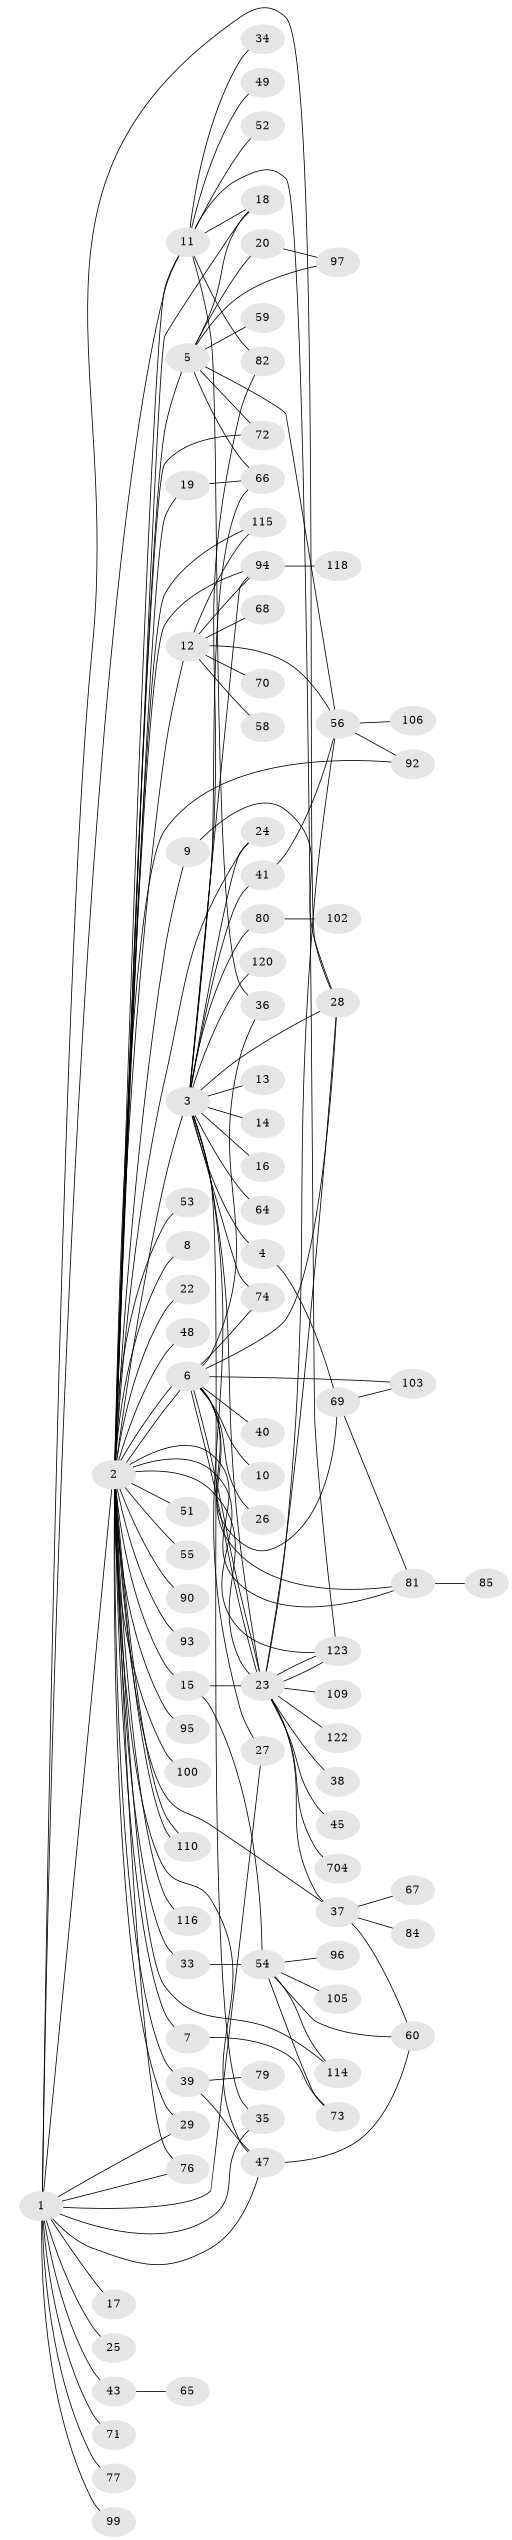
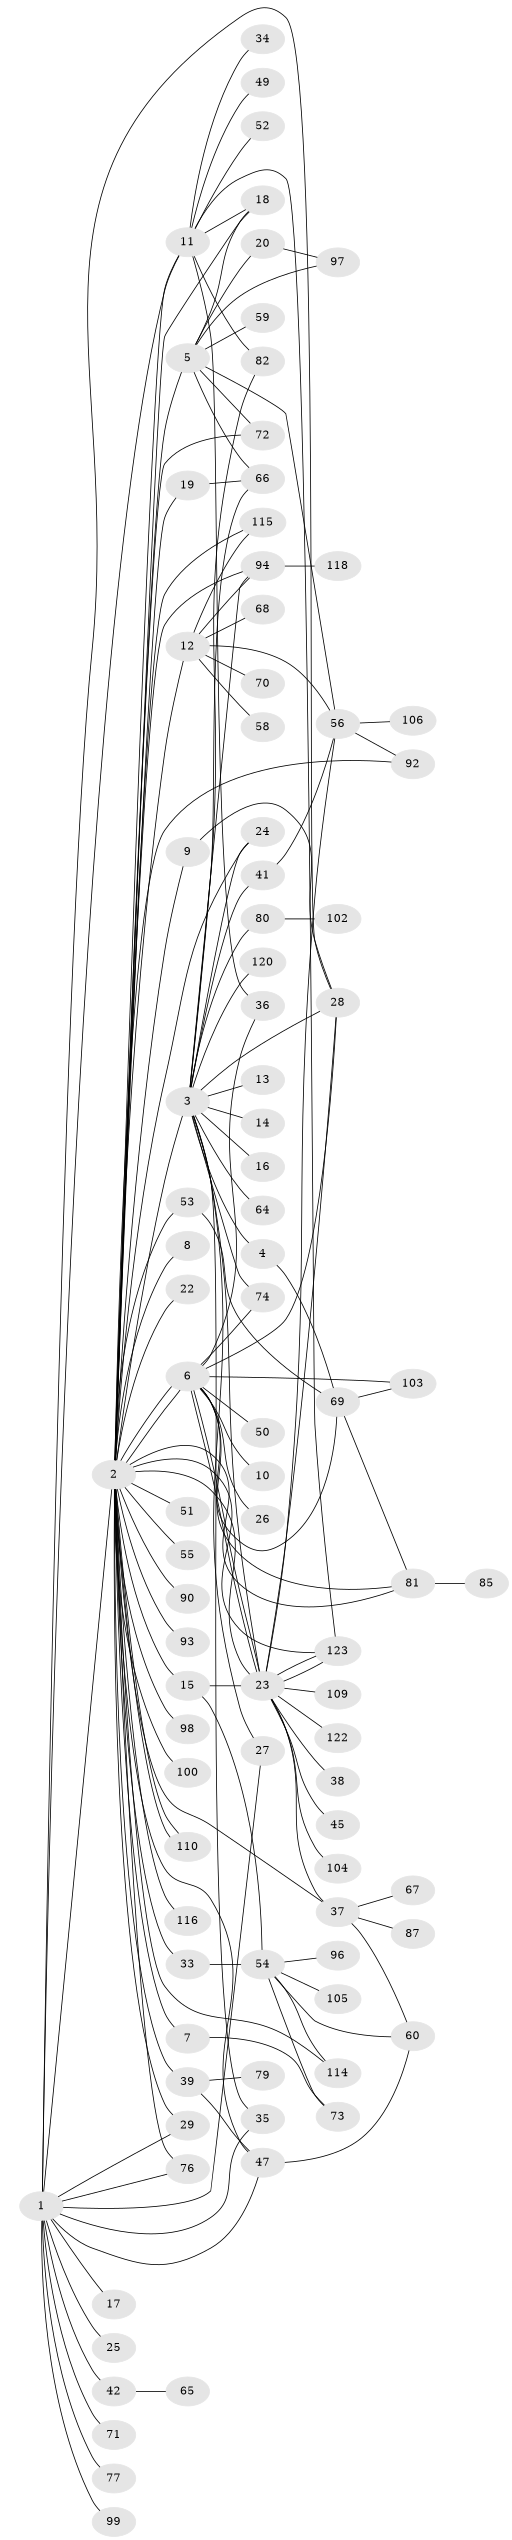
edge "53" -- "69": added
node "48": removed
node "40": label "40" -> "50"
node "95": label "95" -> "98"
node "704": label "704" -> "104"
node "84": label "84" -> "87"
node "43": label "43" -> "42"
